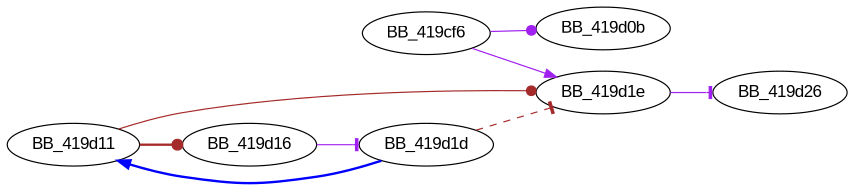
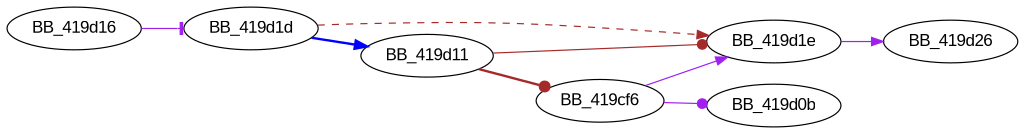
edge "BB_419d1e" -> "BB_419d26": arrowhead tee -> normal
edge "BB_419d1d" -> "BB_419d1e": arrowhead tee -> normal
edge "BB_419d11" -> "BB_419d16": now "BB_419d11" -> "BB_419cf6"
